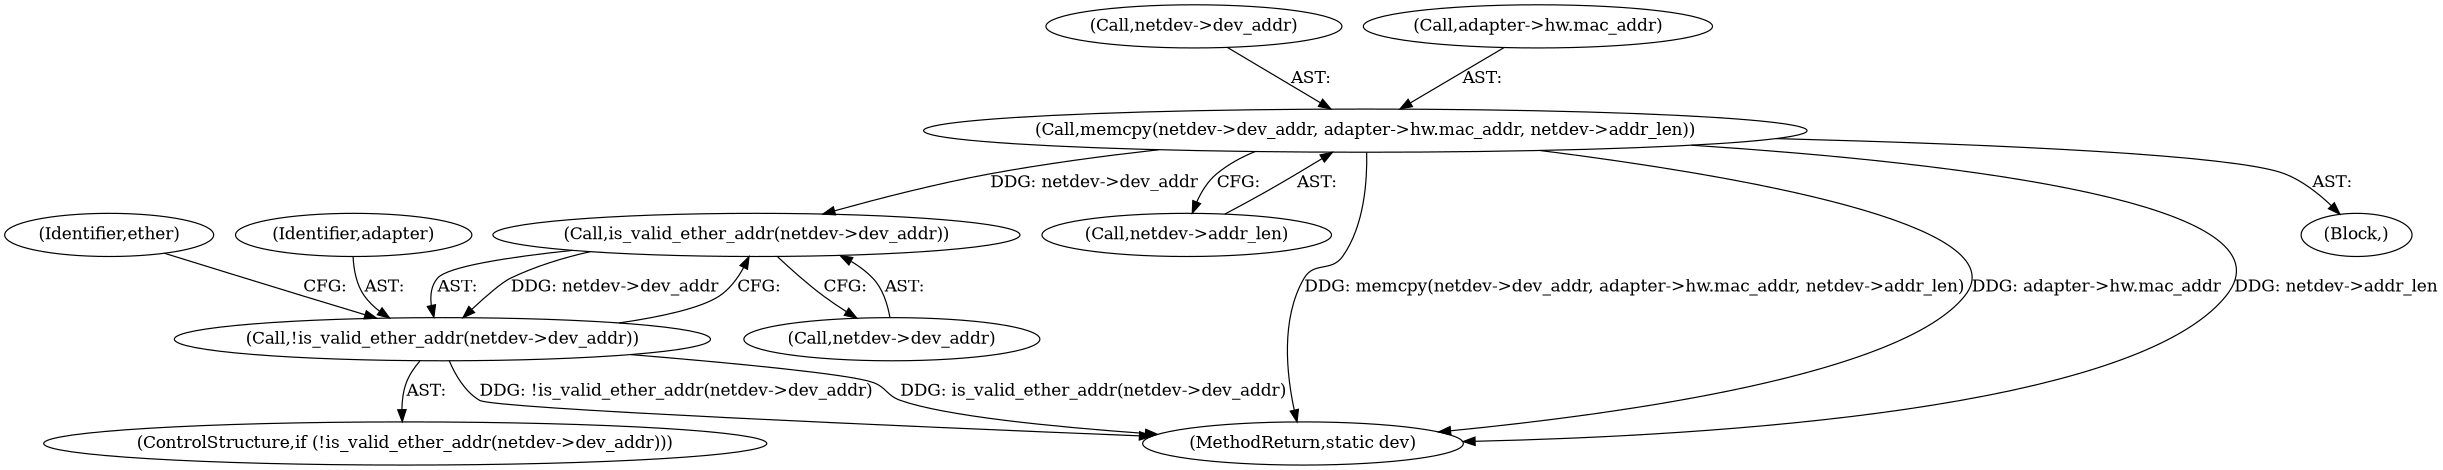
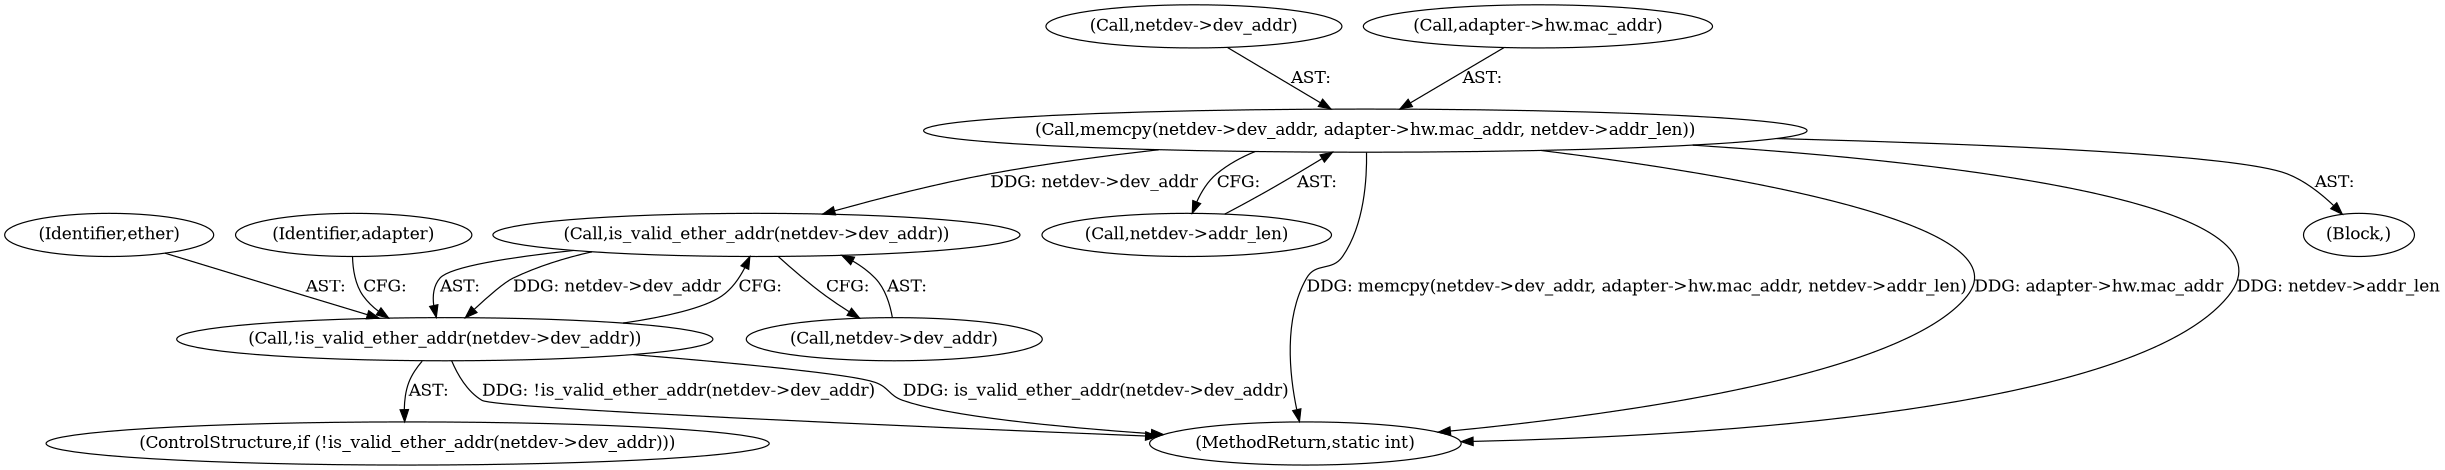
edge "(Identifier,ether)" -> "(Call,!is_valid_ether_addr(netdev->dev_addr))": label "CFG: " -> "AST: "
edge "(Identifier,adapter)" -> "(Call,!is_valid_ether_addr(netdev->dev_addr))": label "AST: " -> "CFG: "
node "(MethodReturn,static dev)": label "(MethodReturn,static dev)" -> "(MethodReturn,static int)"
